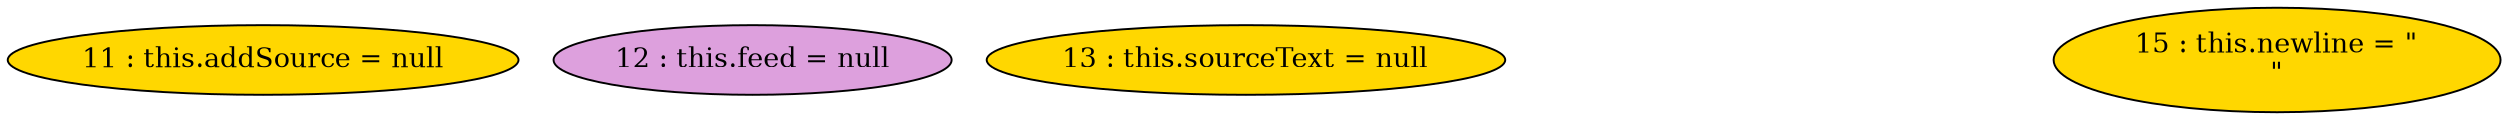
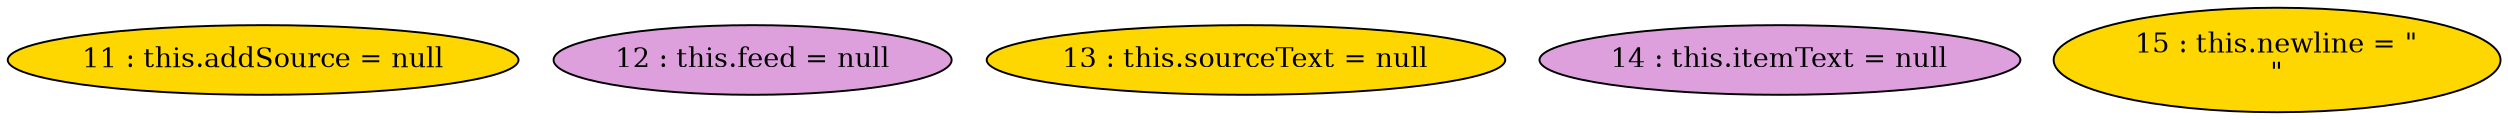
node "14 : this.itemText = null": added
